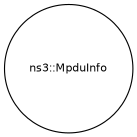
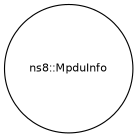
node "ns3::MpduInfo": label "ns3::MpduInfo" -> "ns8::MpduInfo"
